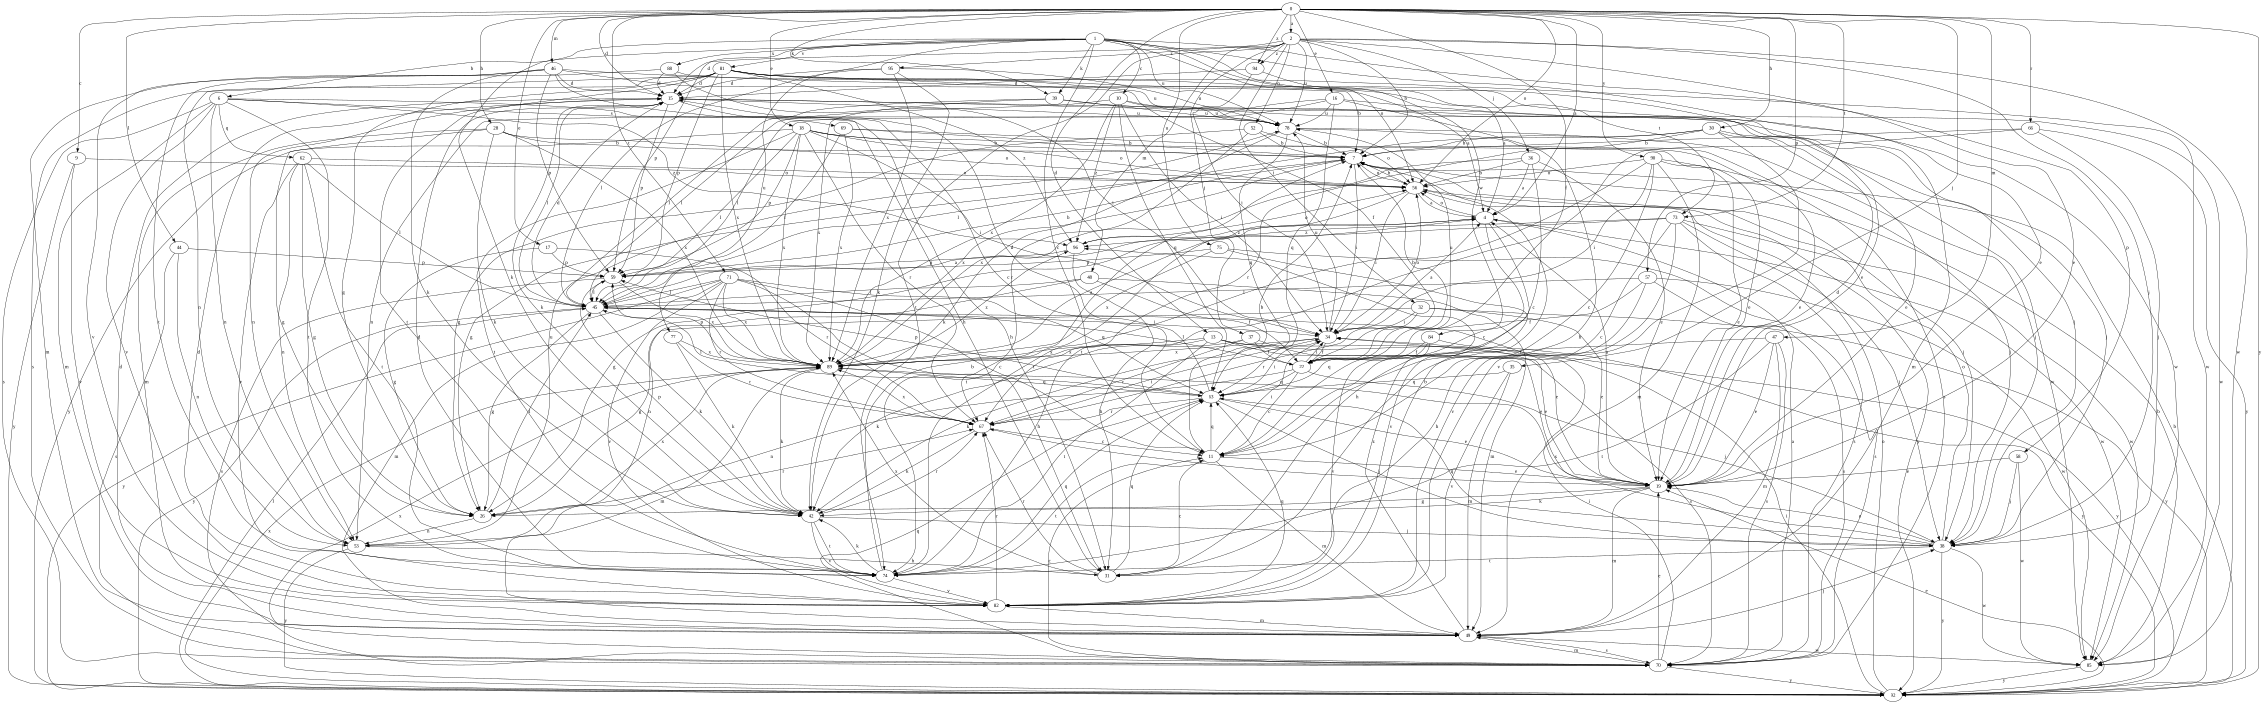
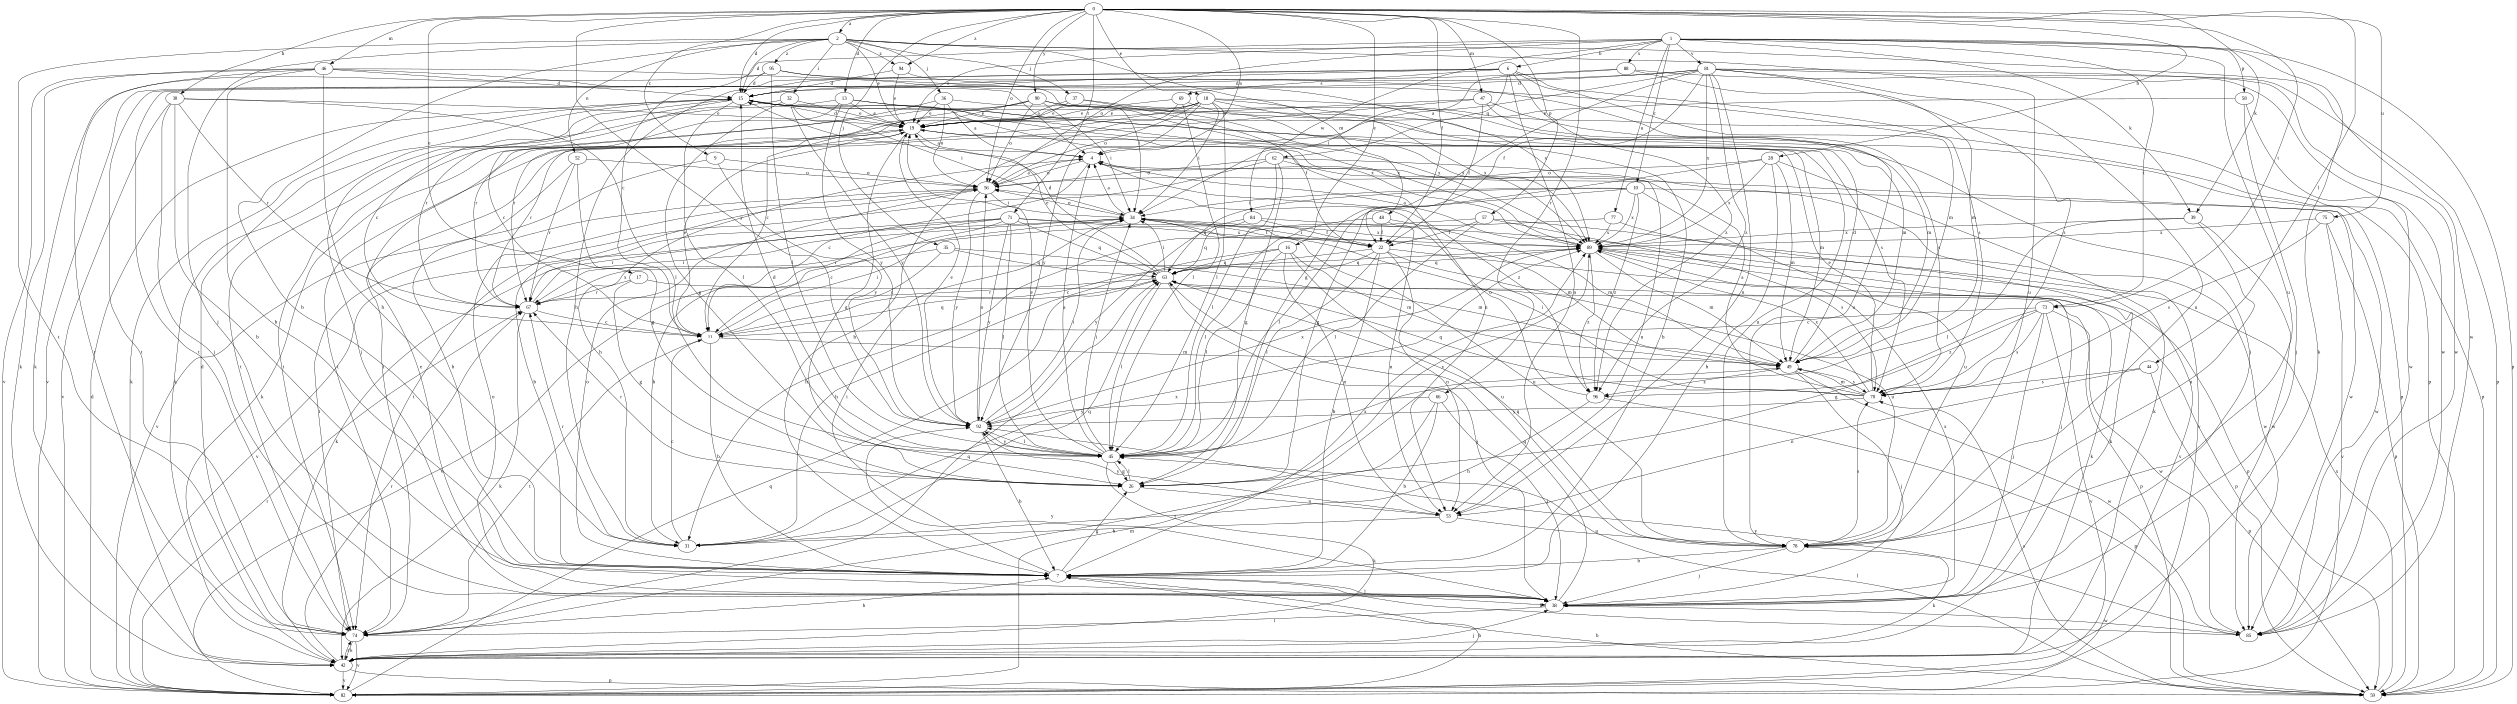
edge "19" -> "15": reversed
edge "70" -> "11": now "35" -> "11"
